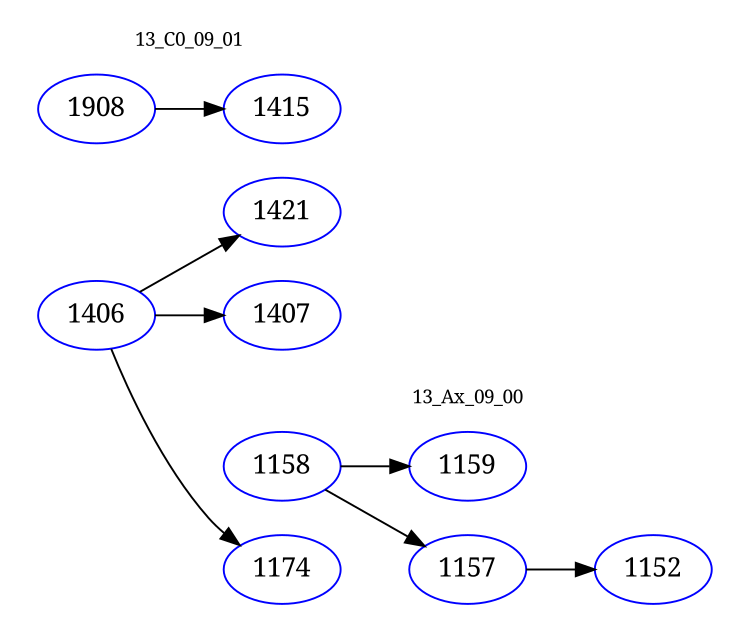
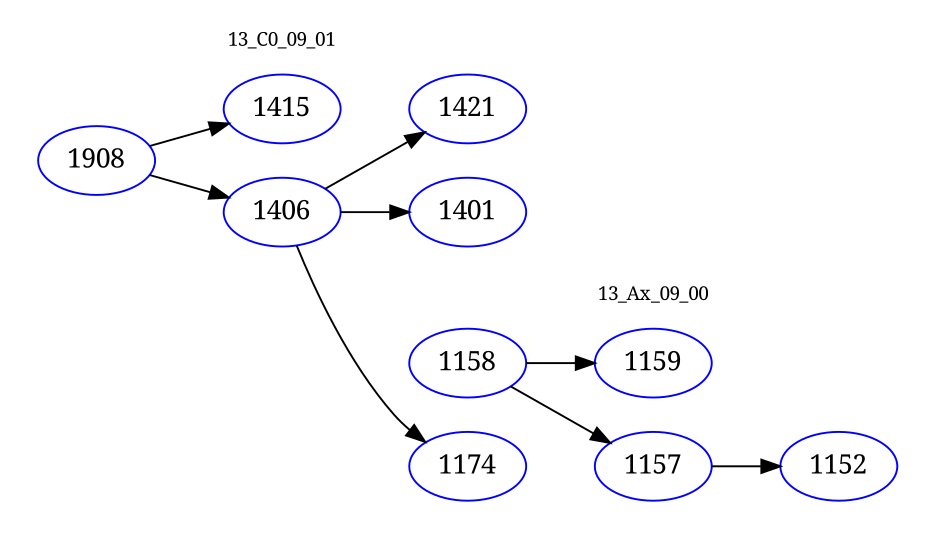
edge "1908" -> "1406": added
node "1407": label "1407" -> "1401"
